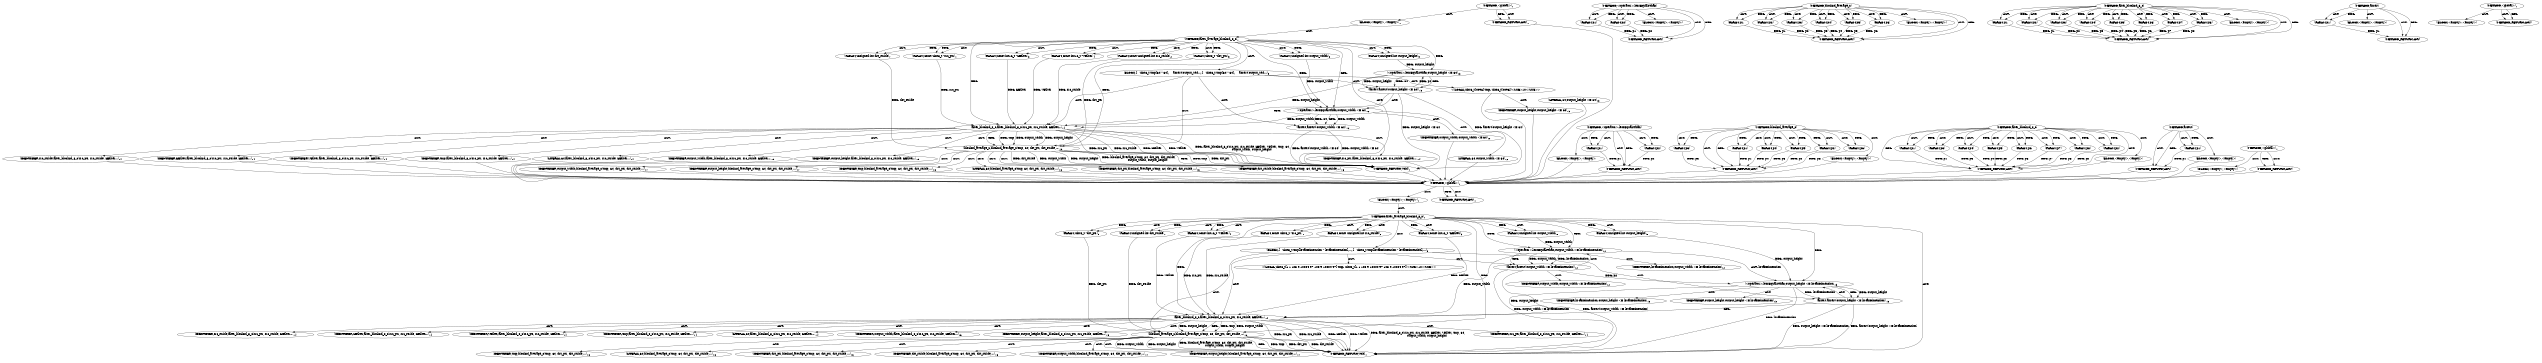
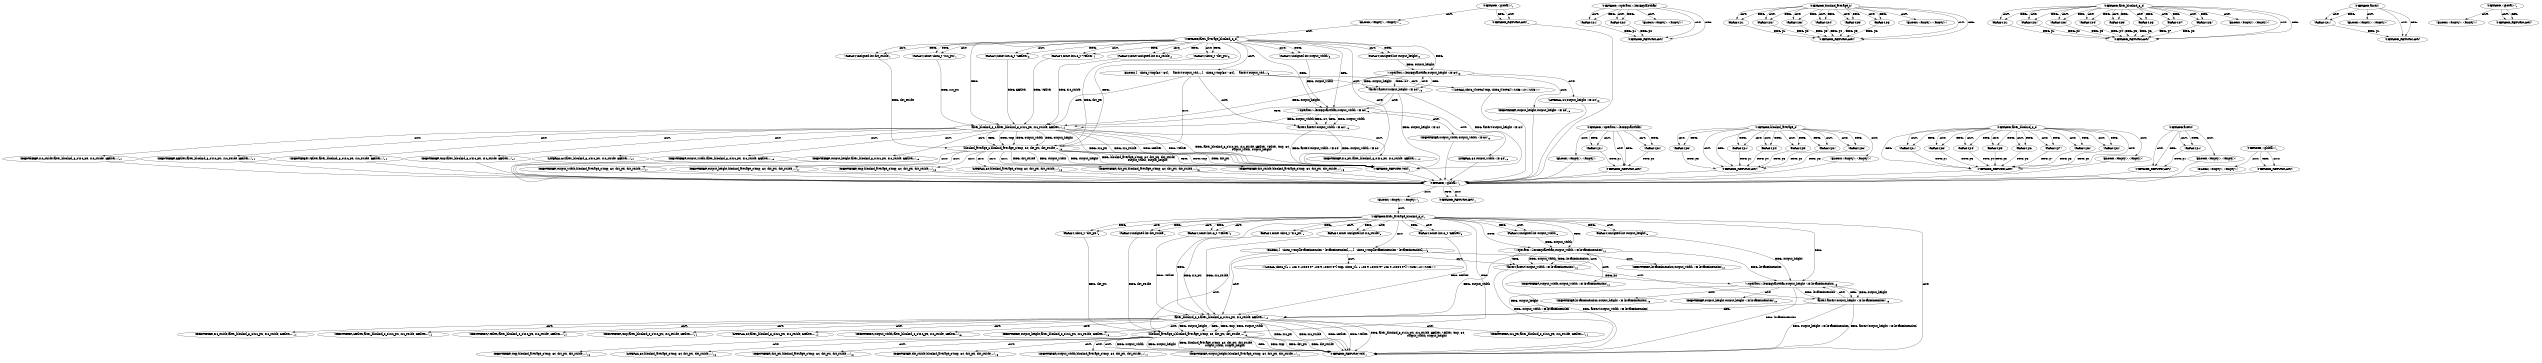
edge "(<operator>.lessEqualsThan,output_height <= 64)" -> "(LITERAL,64,output_height <= 64)": added, label "AST:"
edge "(assert,assert(output_height <= 64))" -> "(<operator>.lessEqualsThan,output_height <= 64)": label "DDG: p4" -> "AST: "
edge "<(LOCAL,uint8_t[4096] tmp: uint8_t[4096])<SUB>10</SUB>>" -> "(IDENTIFIER,output_height,output_height <= 64)": now "(<operator>.lessEqualsThan,output_height <= 64)" -> "(IDENTIFIER,output_height,output_height <= 64)"
edge "(<operator>.lessEqualsThan,output_width <= kMaxDimension)" -> "(<operator>.lessEqualsThan,output_height <= kMaxDimension)": label "AST: kMaxDimension" -> "DDG: kMaxDimension"
edge "(assert,assert(output_width <= kMaxDimension))" -> "(IDENTIFIER,output_width,output_width <= kMaxDimension)": now "(<operator>.lessEqualsThan,output_width <= kMaxDimension)" -> "(IDENTIFIER,output_width,output_width <= kMaxDimension)"
